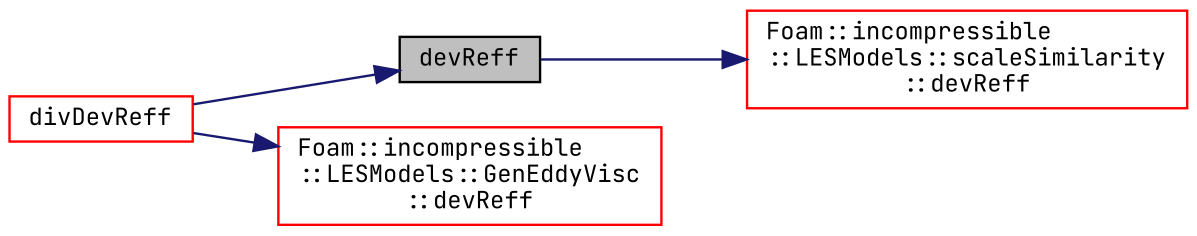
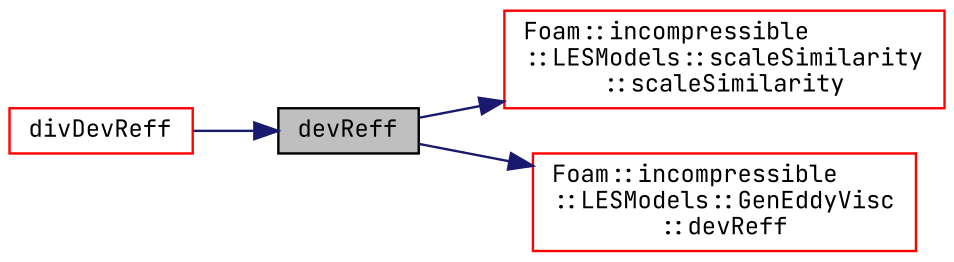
node "Foam::incompressible ::LESModels::scaleSimilarity ::devReff": label "Foam::incompressible ::LESModels::scaleSimilarity ::devReff" -> "Foam::incompressible ::LESModels::scaleSimilarity ::scaleSimilarity"
edge "divDevReff" -> "Foam::incompressible ::LESModels::GenEddyVisc ::devReff": now "devReff" -> "Foam::incompressible ::LESModels::GenEddyVisc ::devReff"
